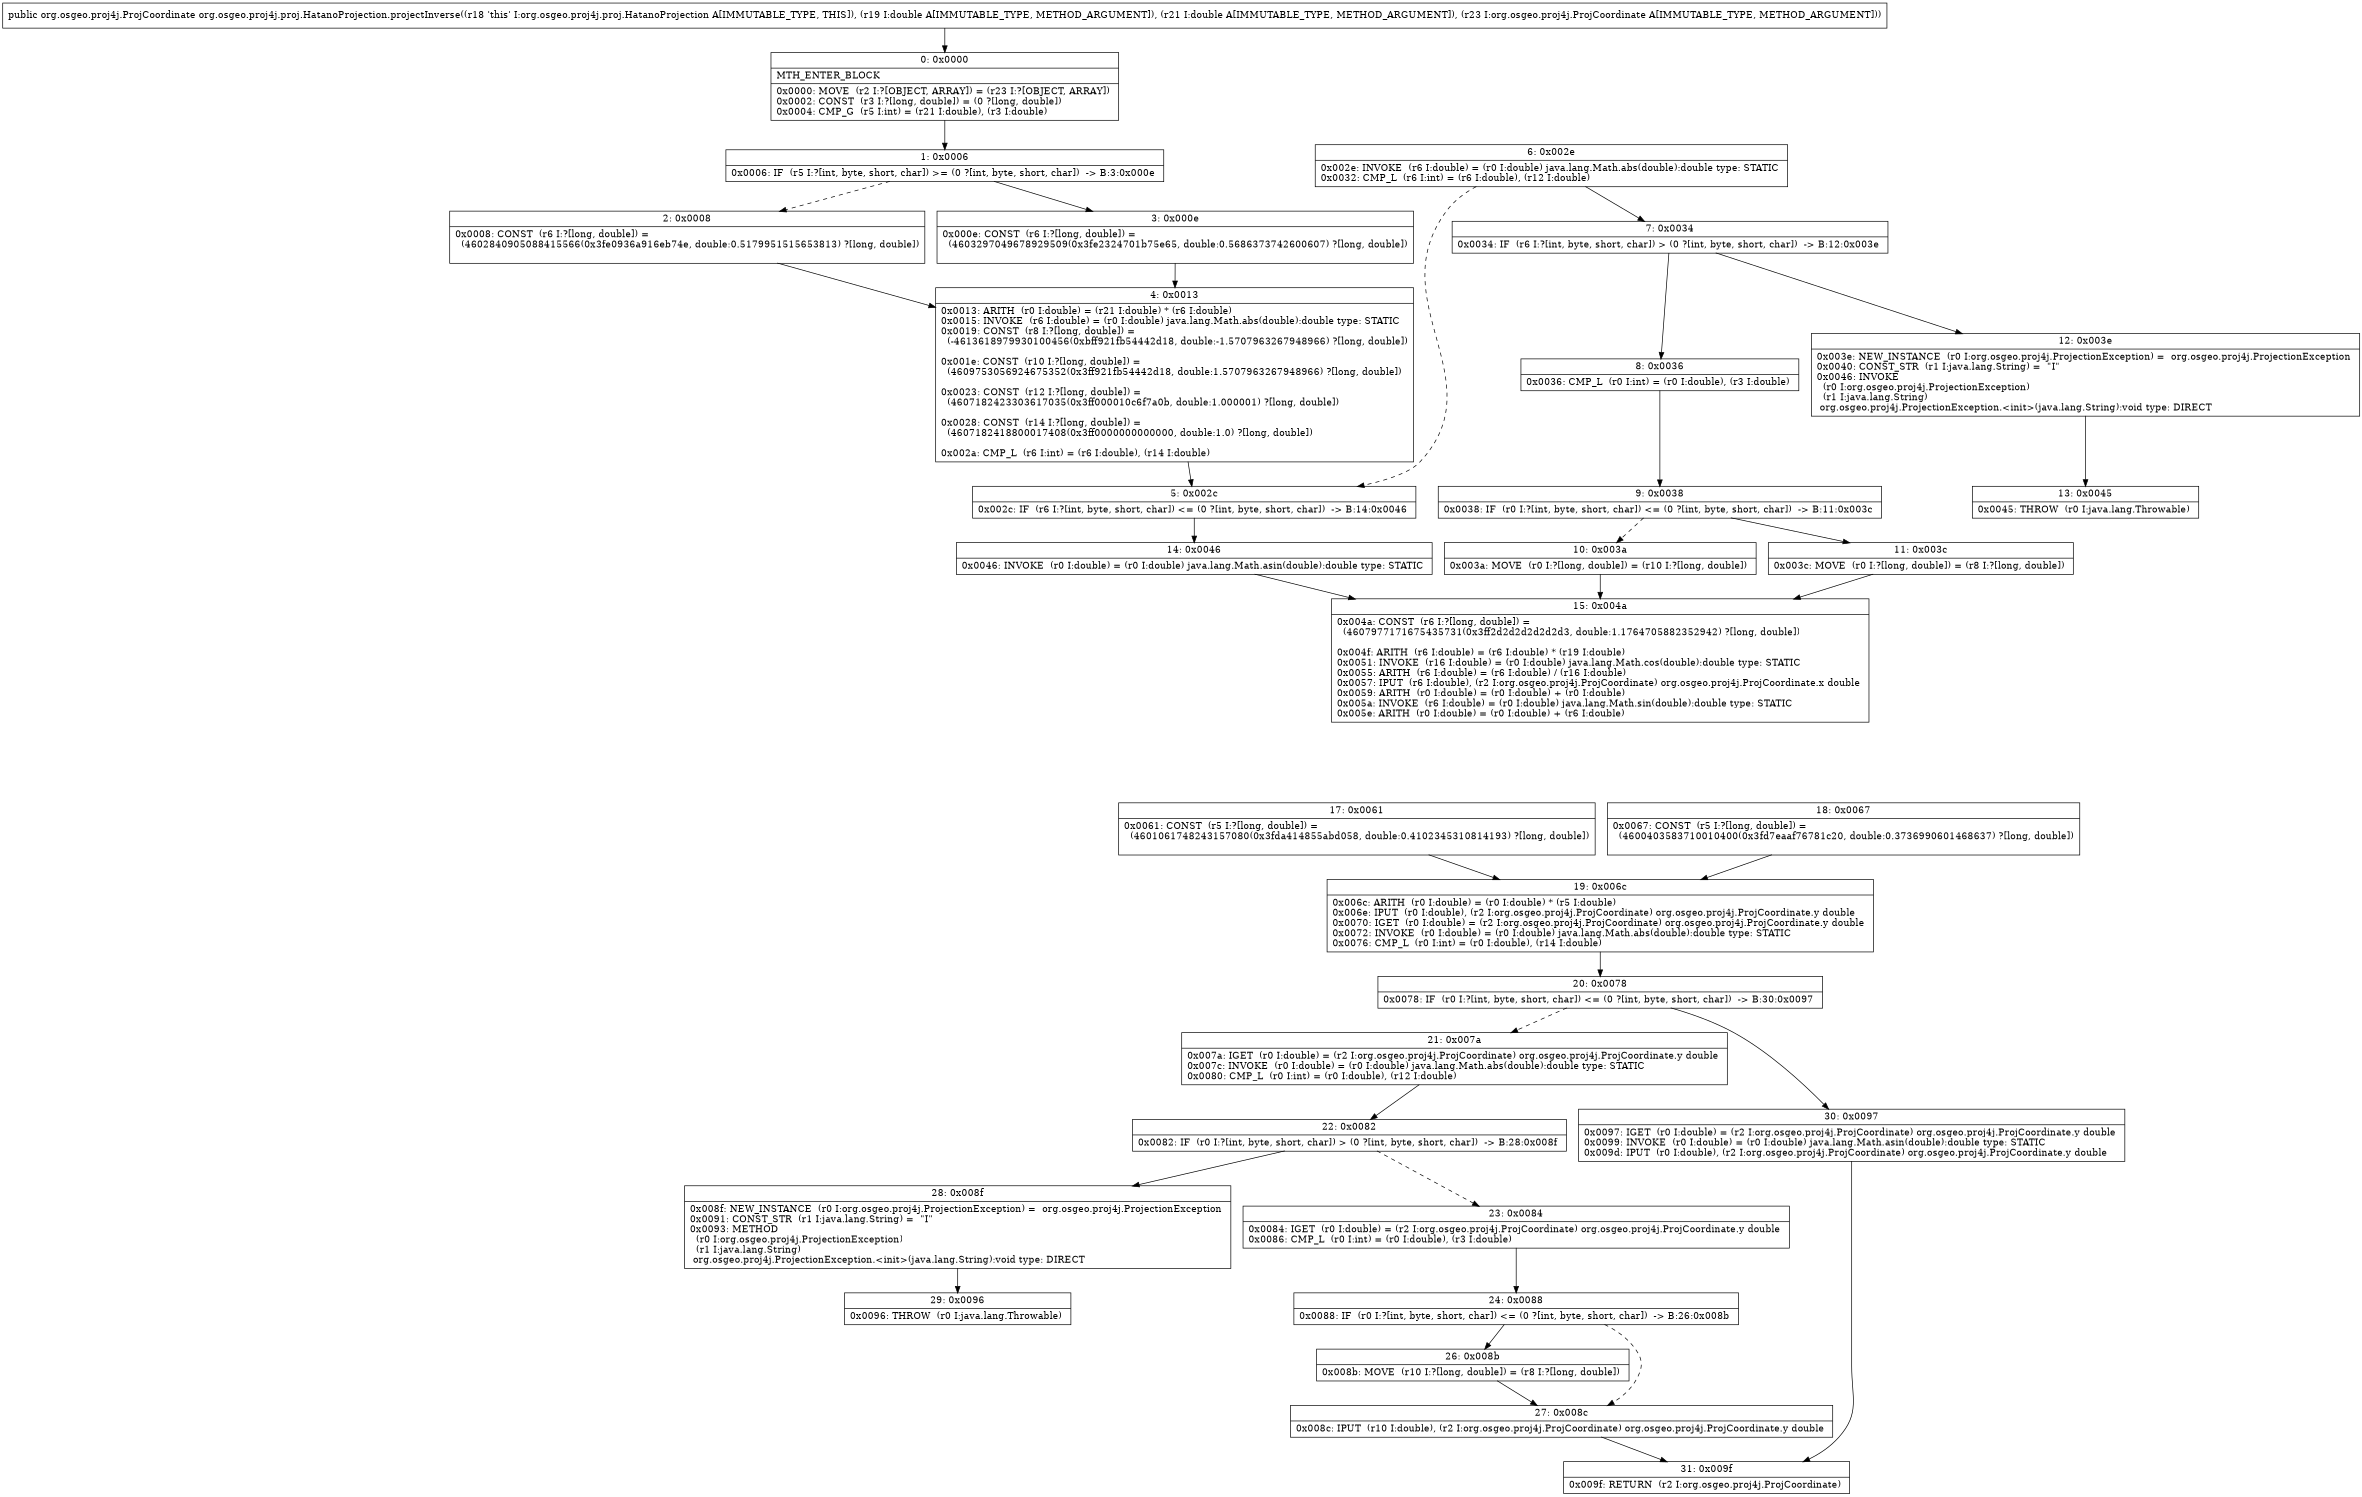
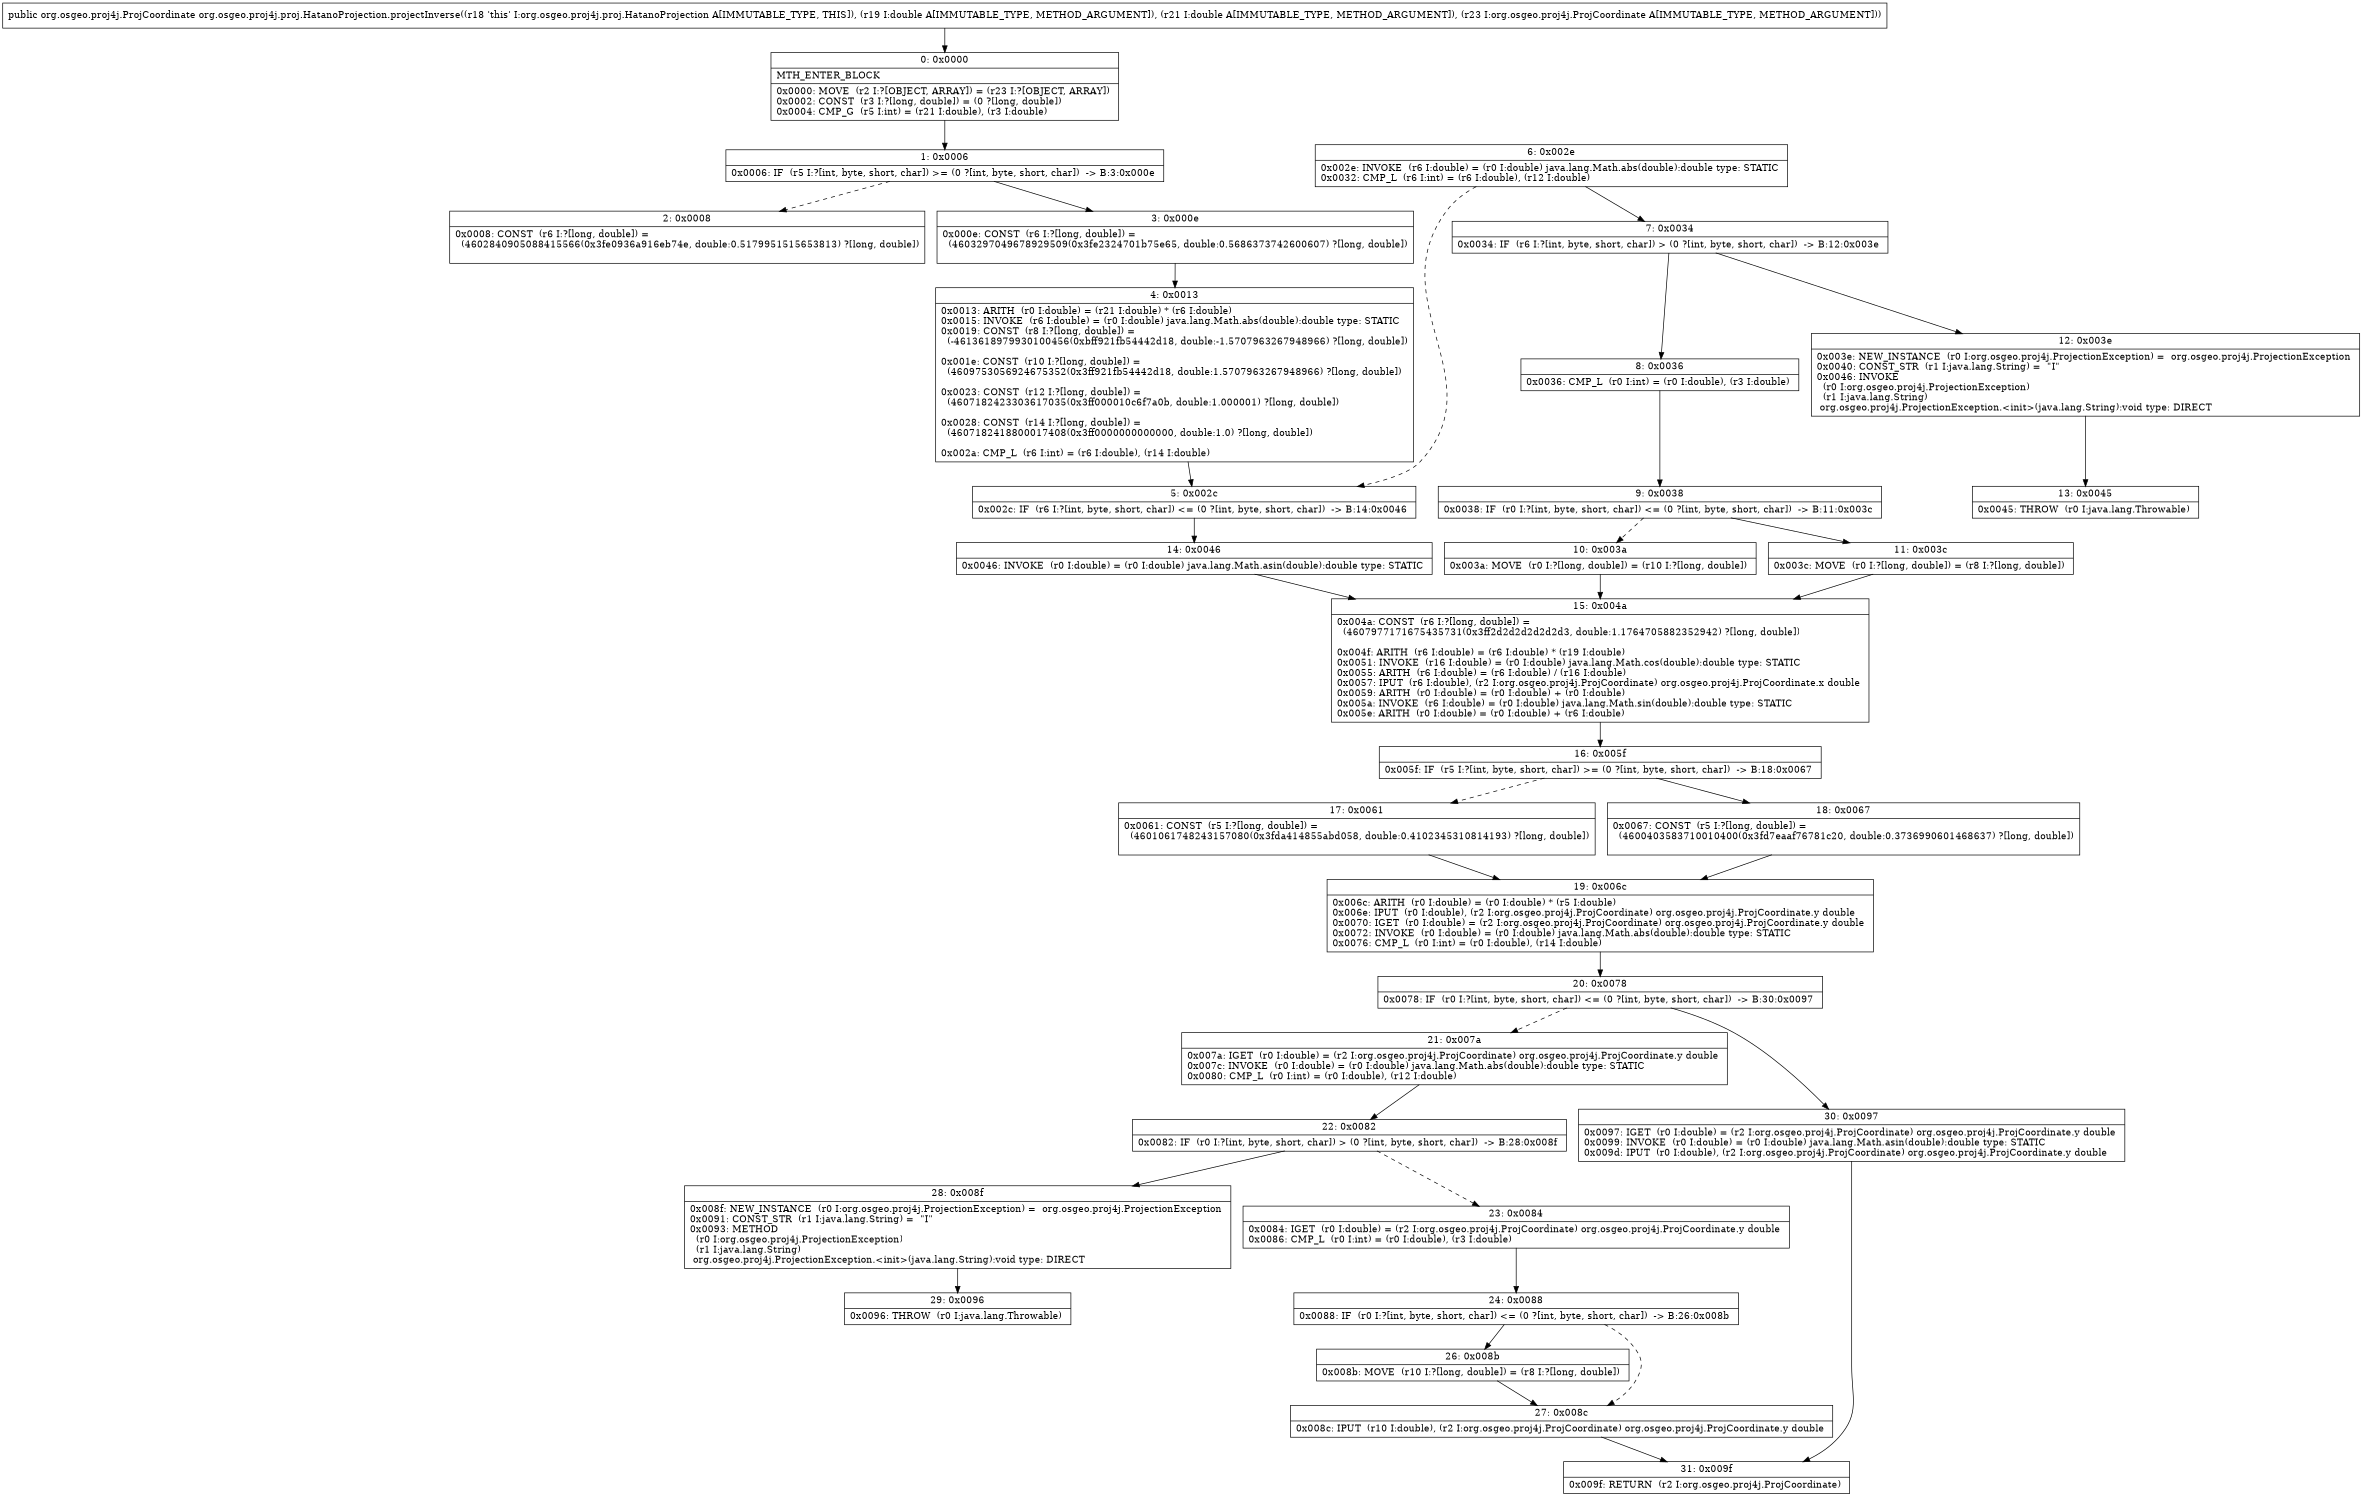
edge "2: 0x0008" -> "4: 0x0013": removed
node "16: 0x005f": added
